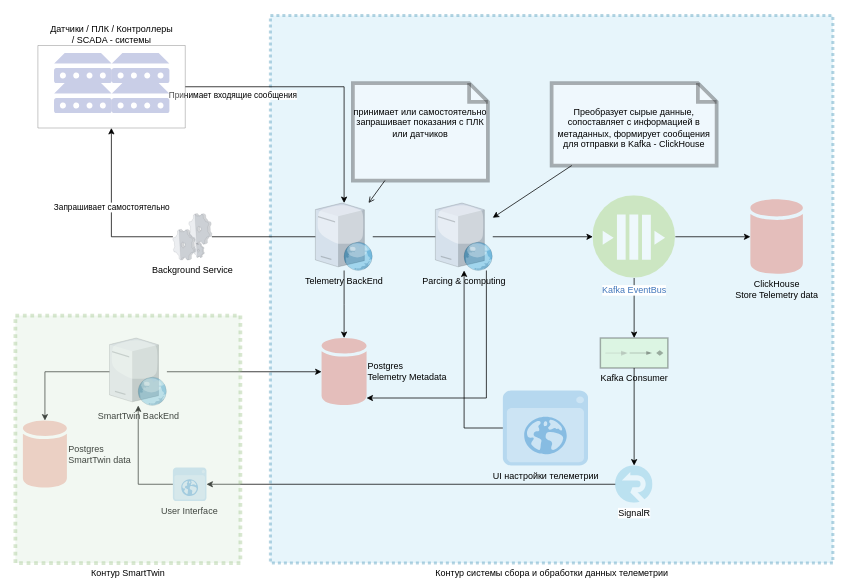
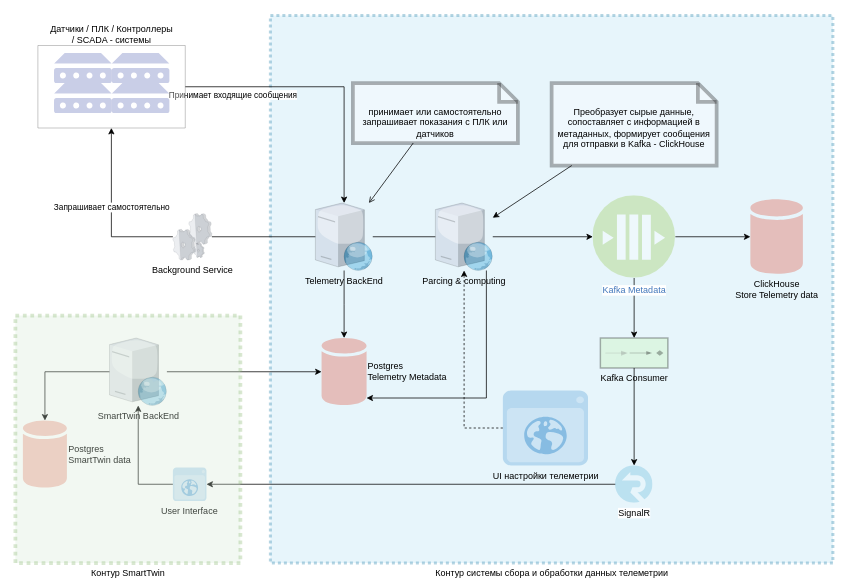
node "принимает или самостоятельно запрашивает показания с ПЛК или датчиков": size 135x98 -> 165x60
node "Kafka EventBus": label "Kafka EventBus" -> "Kafka Metadata"
edge "UI настройки телеметрии" -> "Parcing & computing": style solid -> dashed
